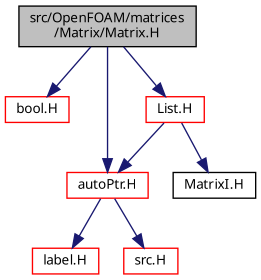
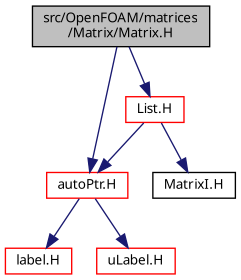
node "bool.H": removed
node "src.H": label "src.H" -> "uLabel.H"
